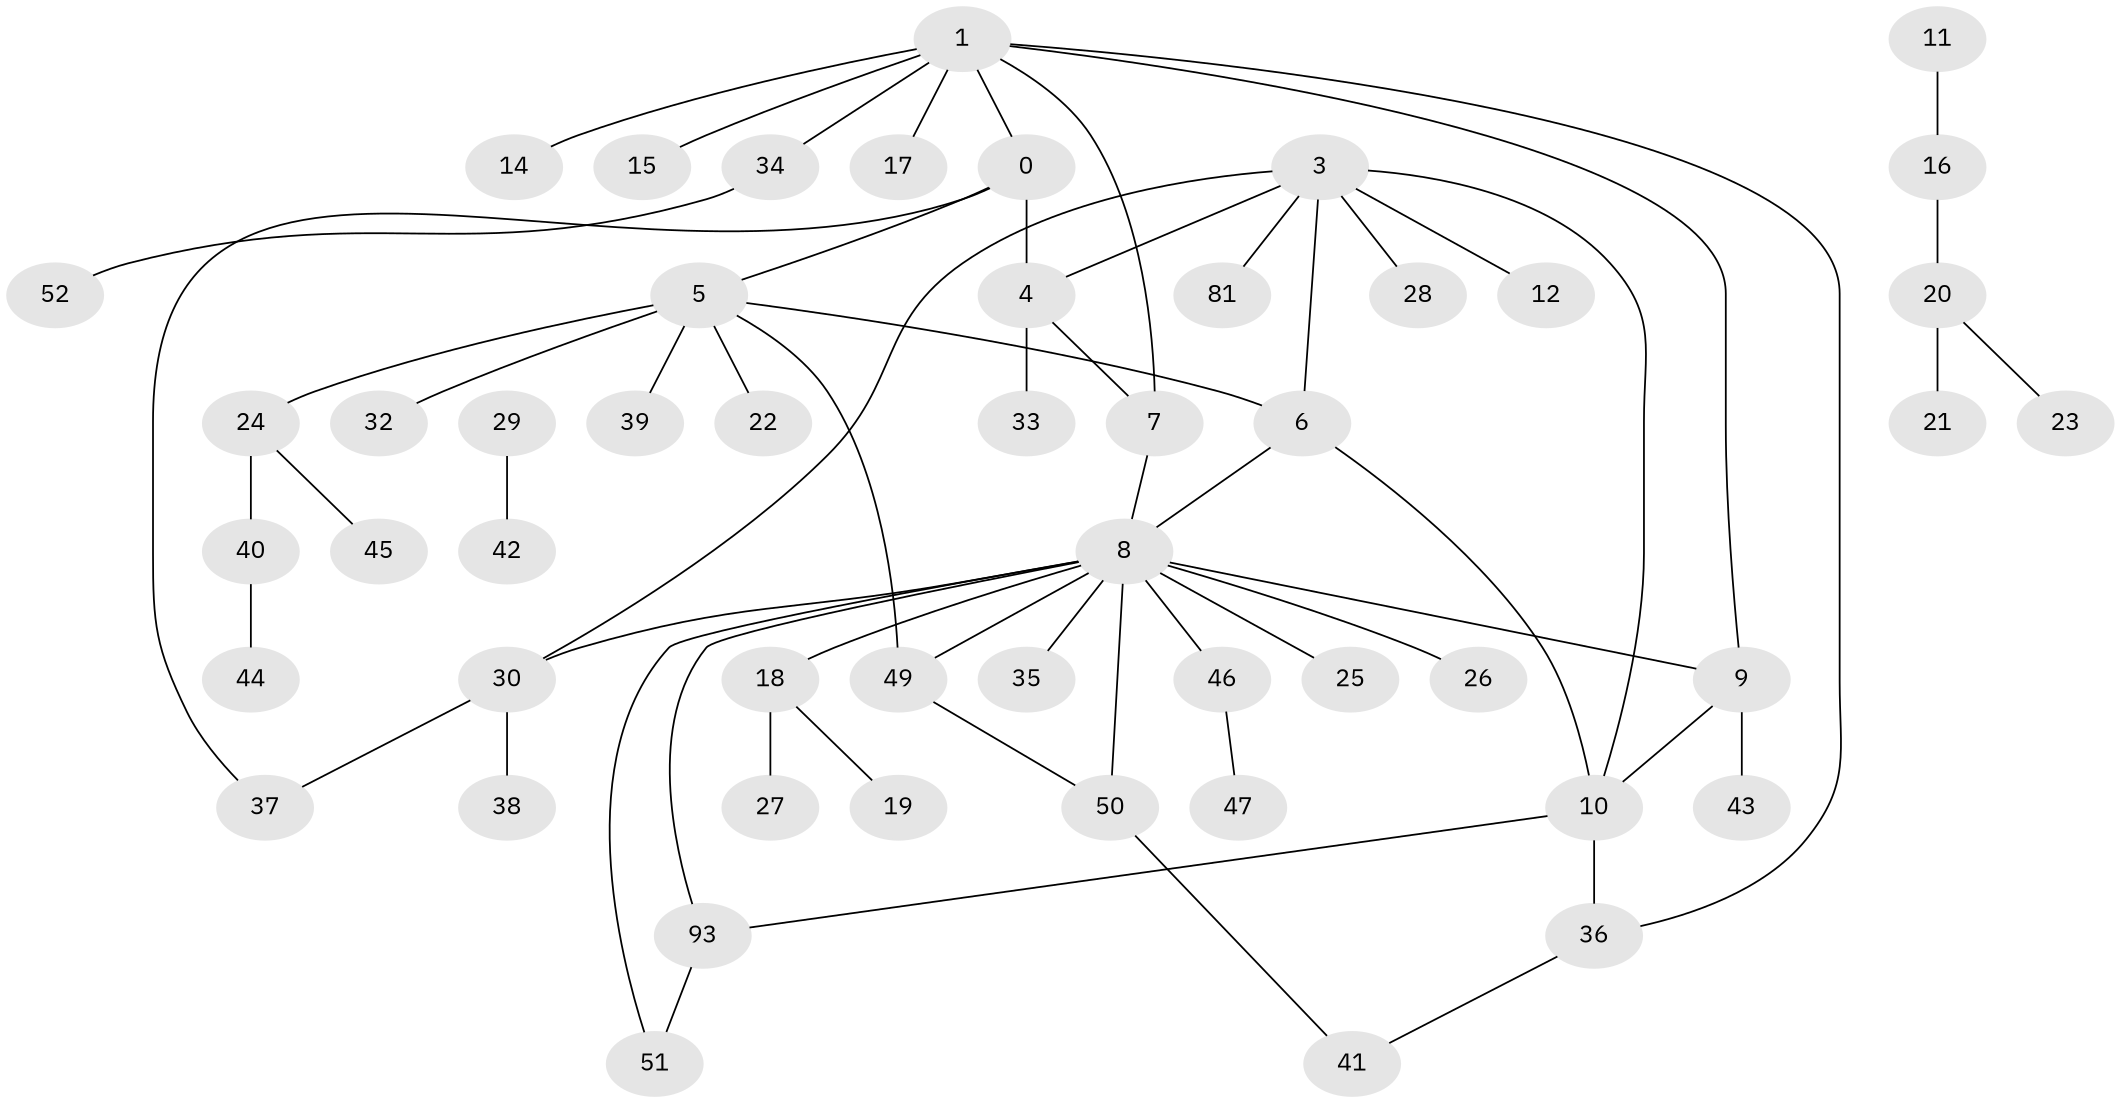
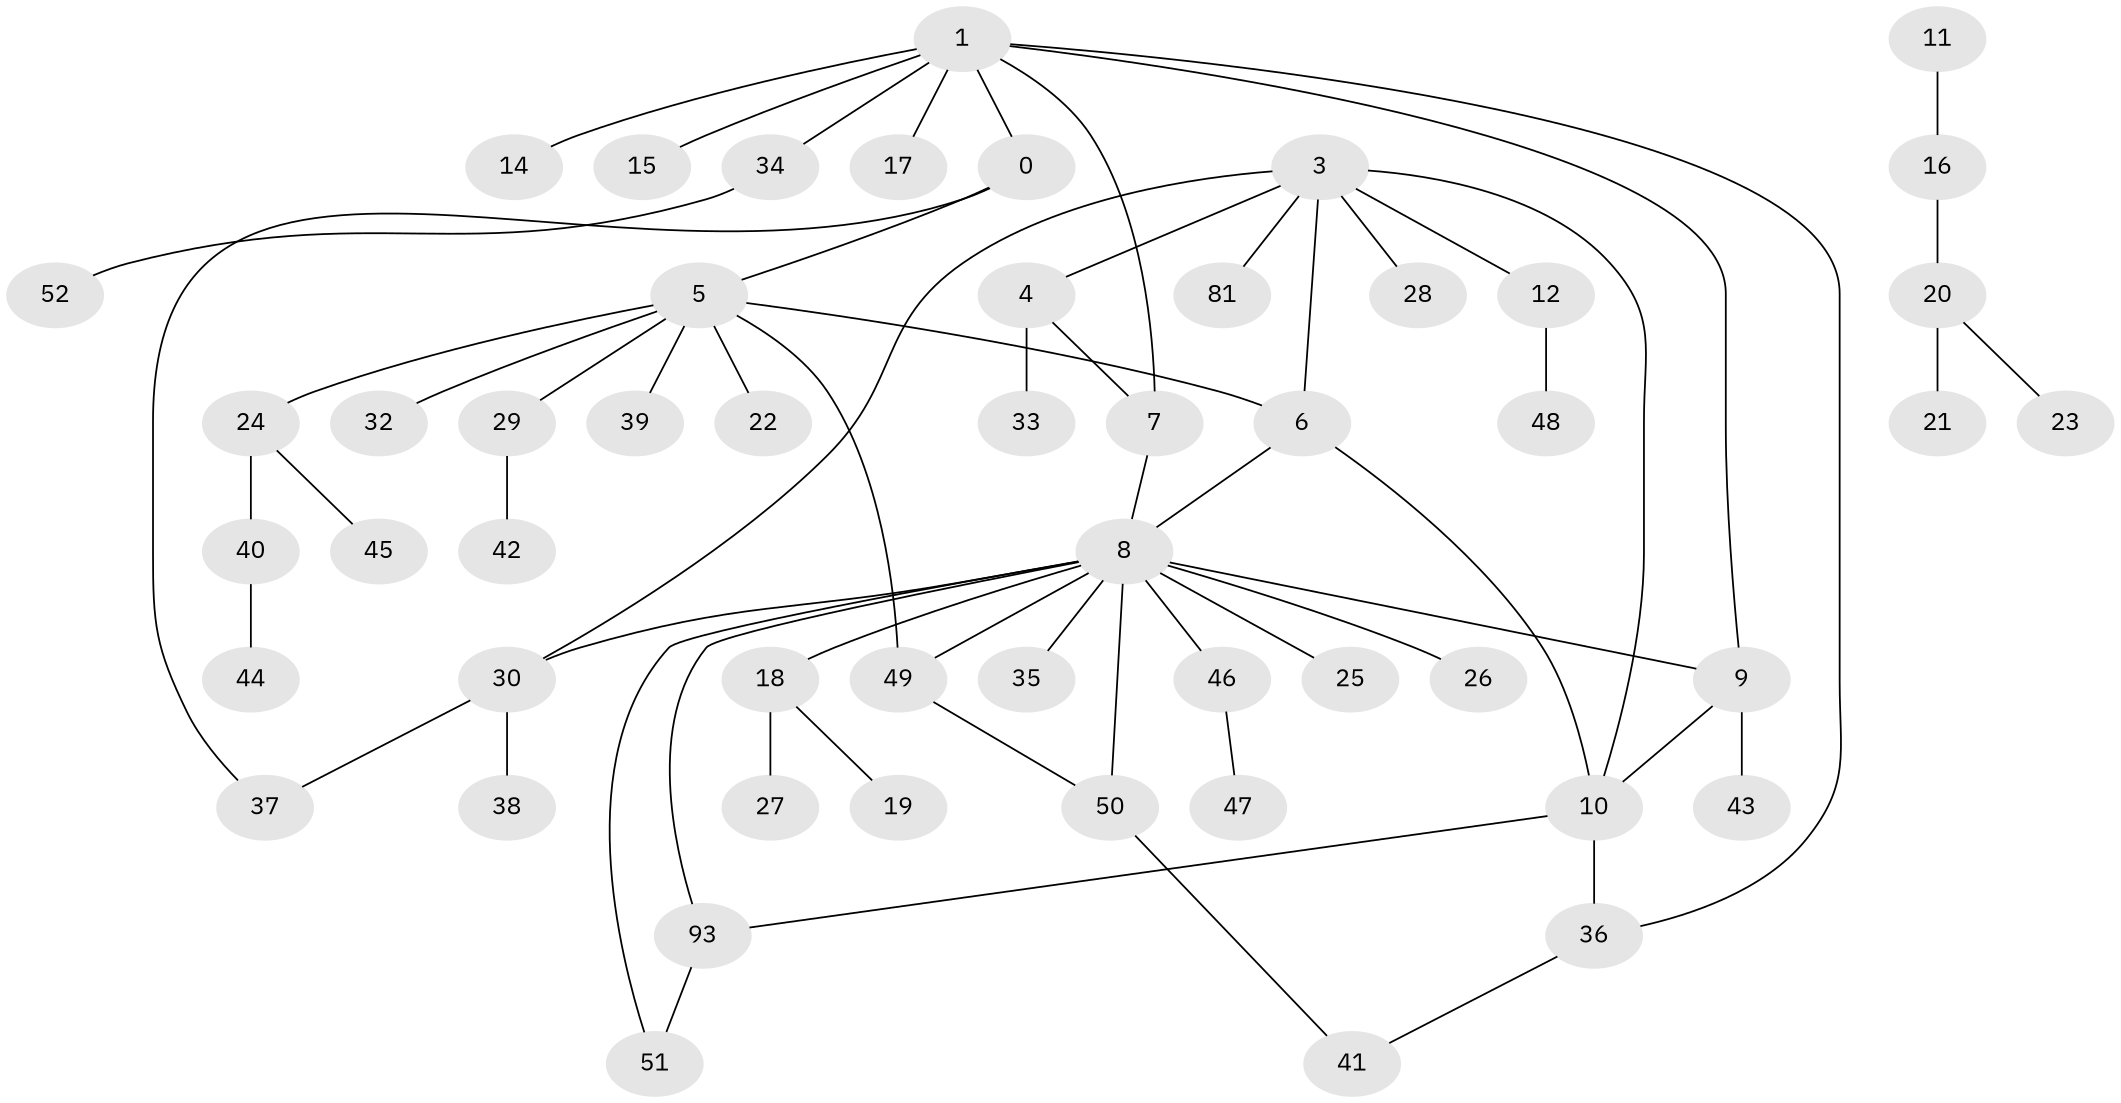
edge "0" -- "4": removed
edge "5" -- "29": added
node "48": added
